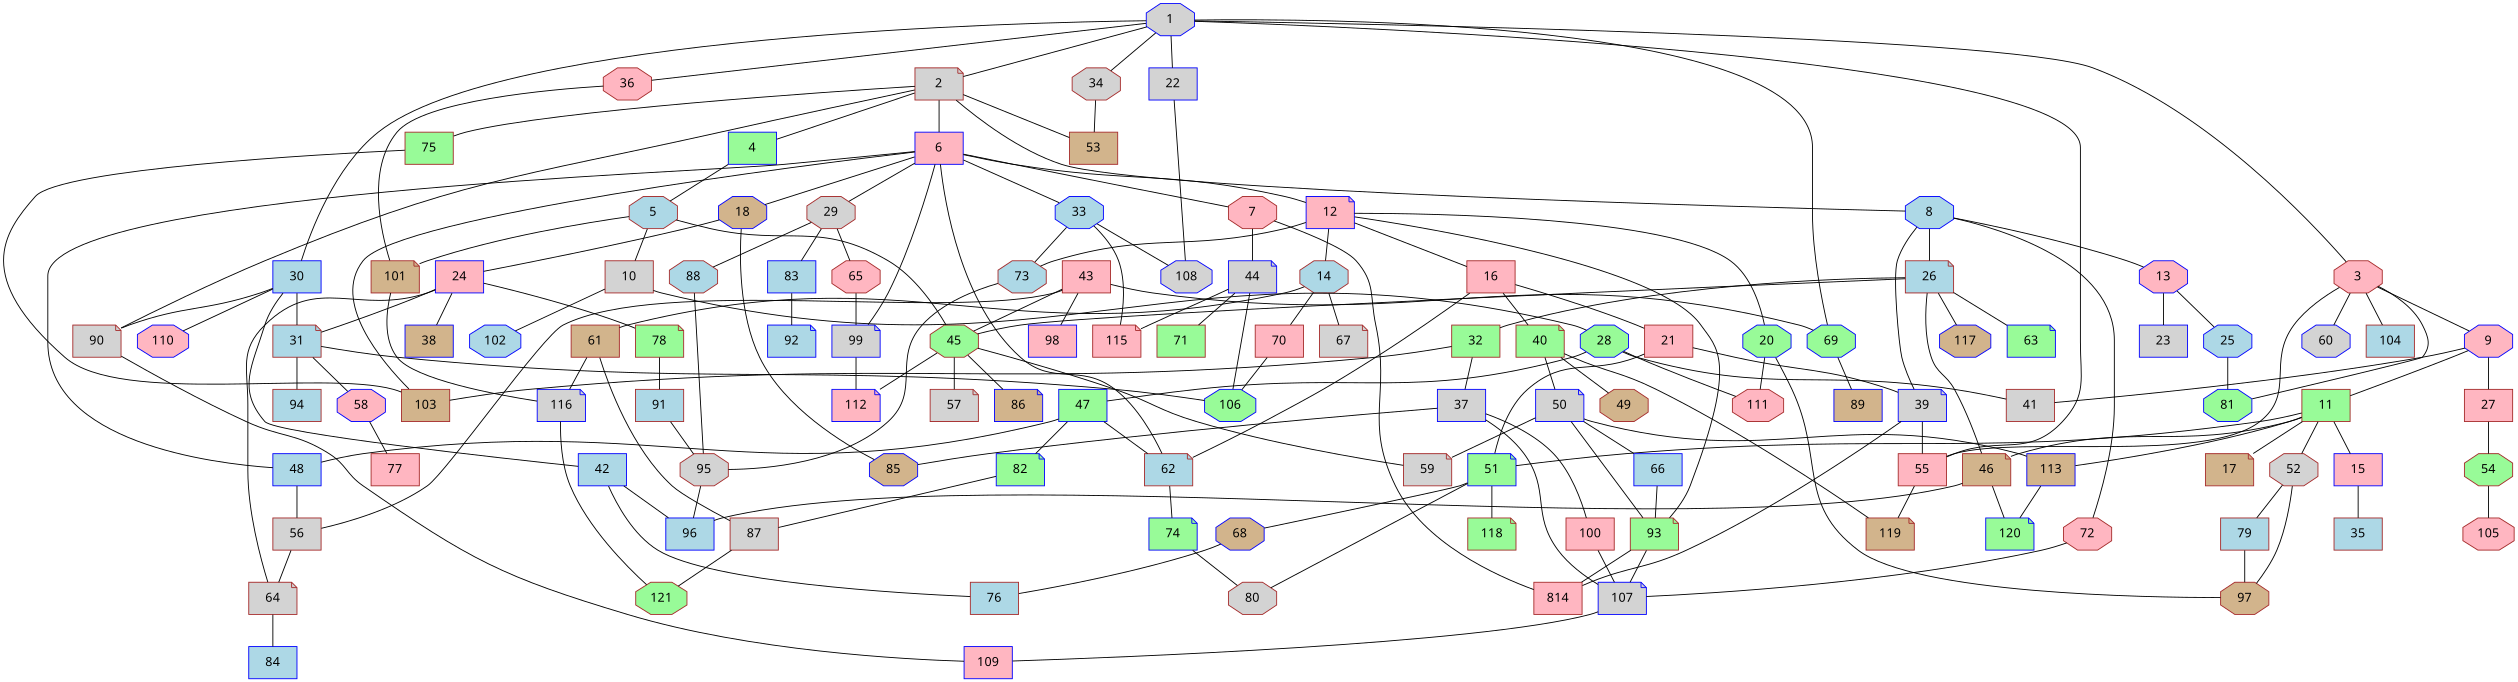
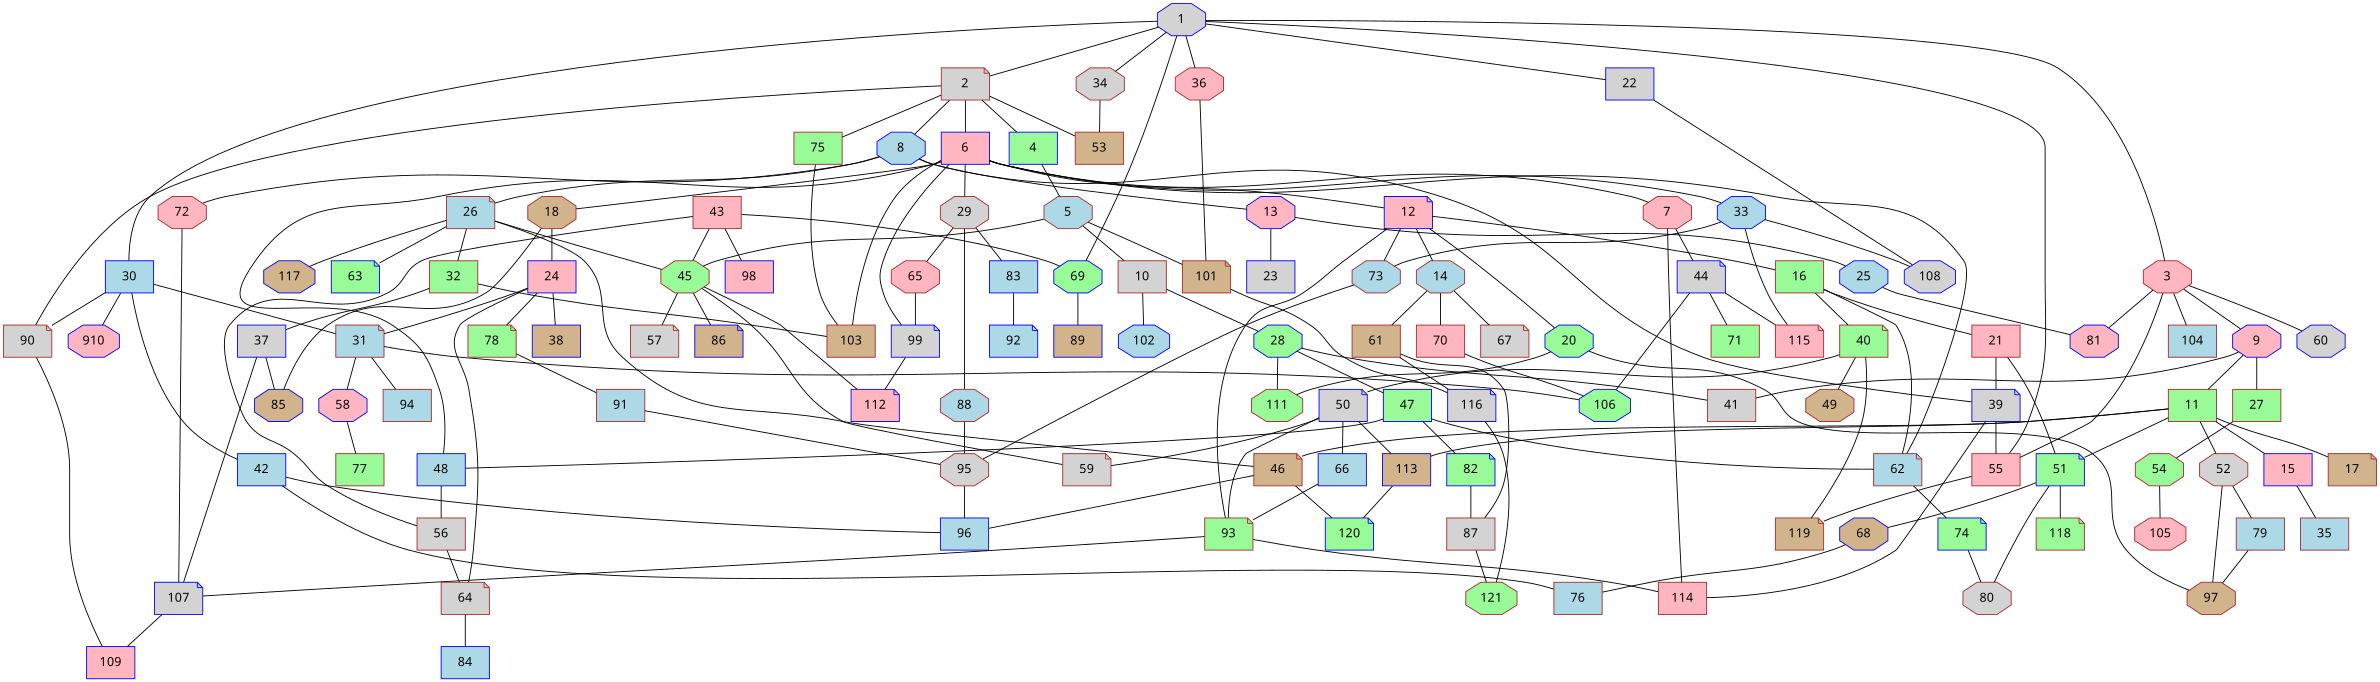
node "18": color blue -> brown
node "16": fillcolor lightpink -> palegreen
node "110": label "110" -> "910"
node "111": fillcolor lightpink -> palegreen
node "81": fillcolor palegreen -> lightpink
node "27": fillcolor lightpink -> palegreen
node "77": fillcolor lightpink -> palegreen
node "100": removed
node "814": label "814" -> "114"
